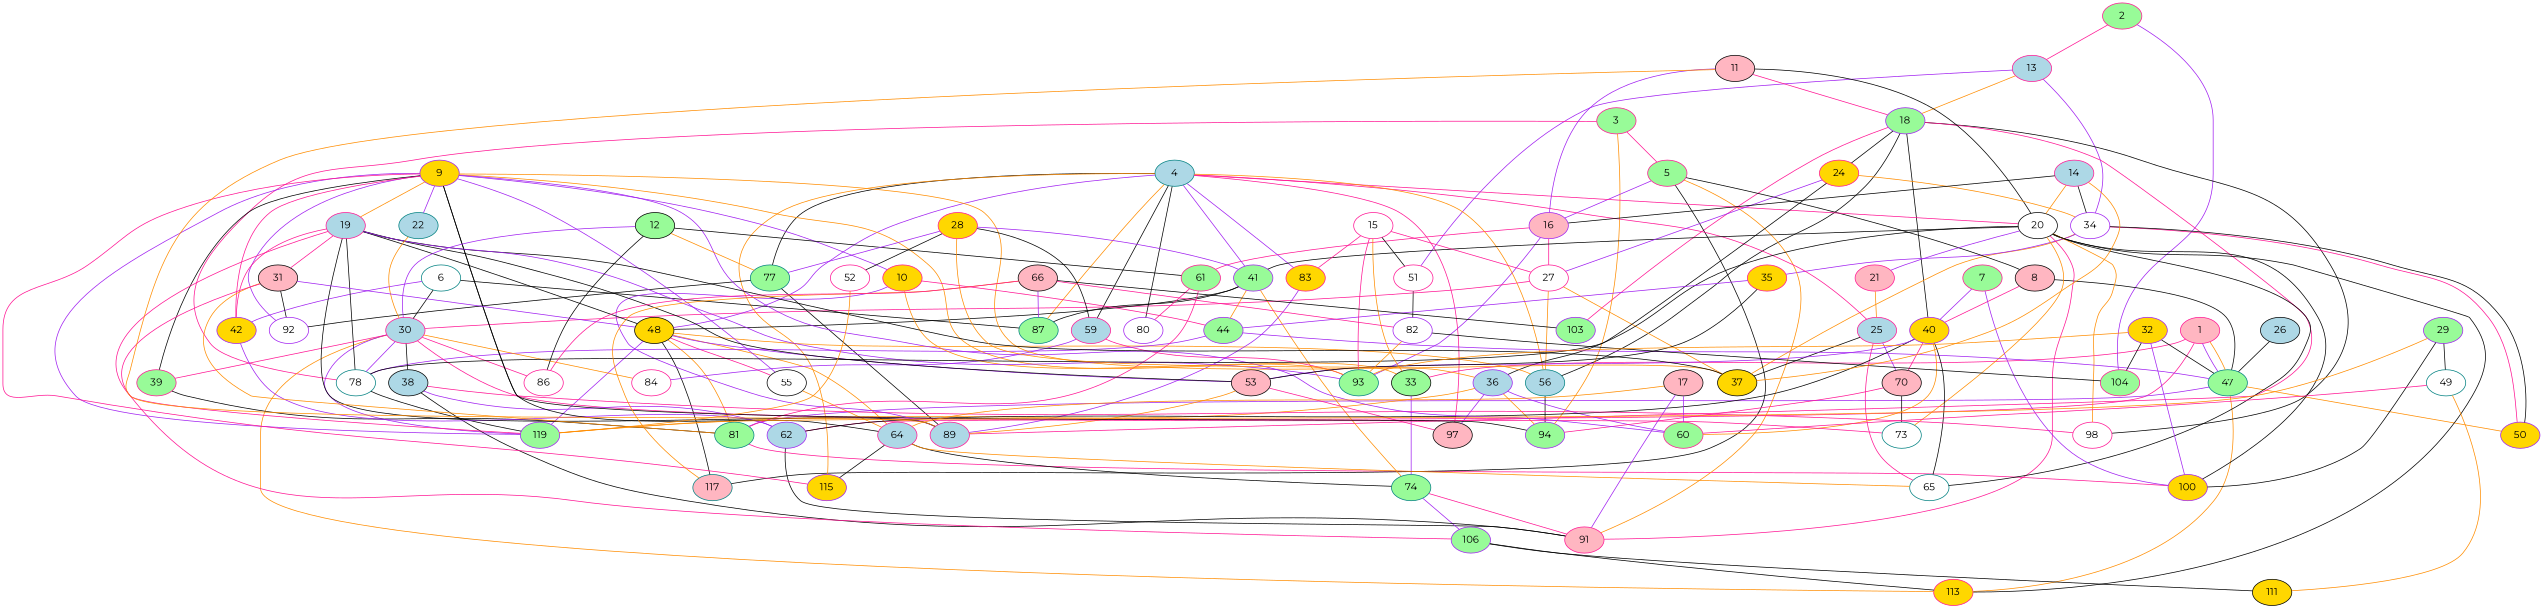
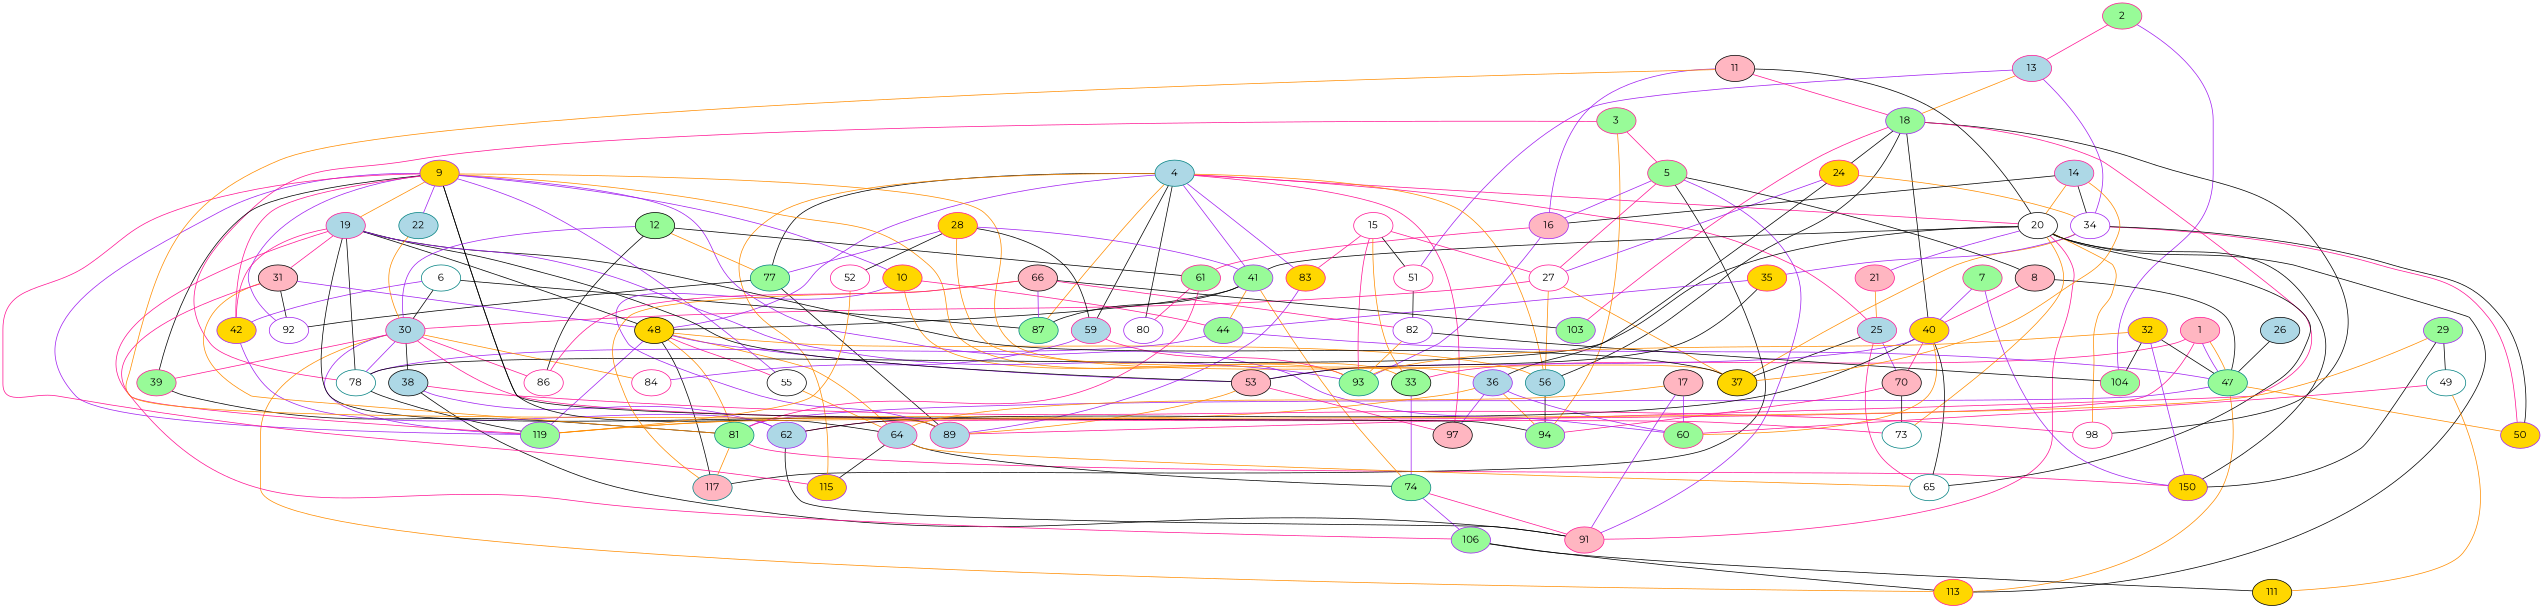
edge "16" -- "27": now "5" -- "27"
edge "5" -- "91": color darkorange -> purple
edge "81" -- "117": added
node "100": label "100" -> "150"
